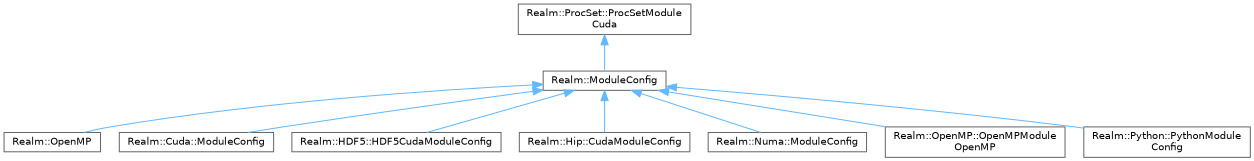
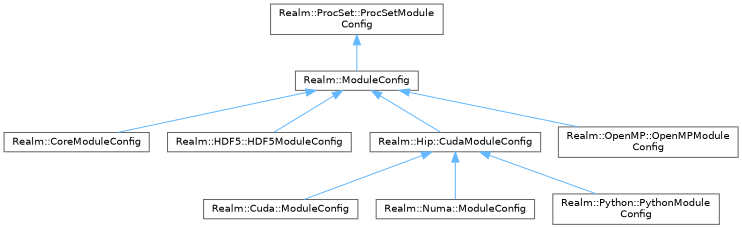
node "Realm::ProcSet::ProcSetModule Cuda": label "Realm::ProcSet::ProcSetModule Cuda" -> "Realm::ProcSet::ProcSetModule Config"
edge "Realm::Python::PythonModule Config" -> "Realm::ModuleConfig": now "Realm::Python::PythonModule Config" -> "Realm::Hip::CudaModuleConfig"
edge "Realm::Cuda::ModuleConfig" -> "Realm::ModuleConfig": now "Realm::Cuda::ModuleConfig" -> "Realm::Hip::CudaModuleConfig"
edge "Realm::Numa::ModuleConfig" -> "Realm::ModuleConfig": now "Realm::Numa::ModuleConfig" -> "Realm::Hip::CudaModuleConfig"
node "Realm::OpenMP": label "Realm::OpenMP" -> "Realm::CoreModuleConfig"
node "Realm::HDF5::HDF5CudaModuleConfig": label "Realm::HDF5::HDF5CudaModuleConfig" -> "Realm::HDF5::HDF5ModuleConfig"
node "Realm::OpenMP::OpenMPModule OpenMP": label "Realm::OpenMP::OpenMPModule OpenMP" -> "Realm::OpenMP::OpenMPModule Config"
